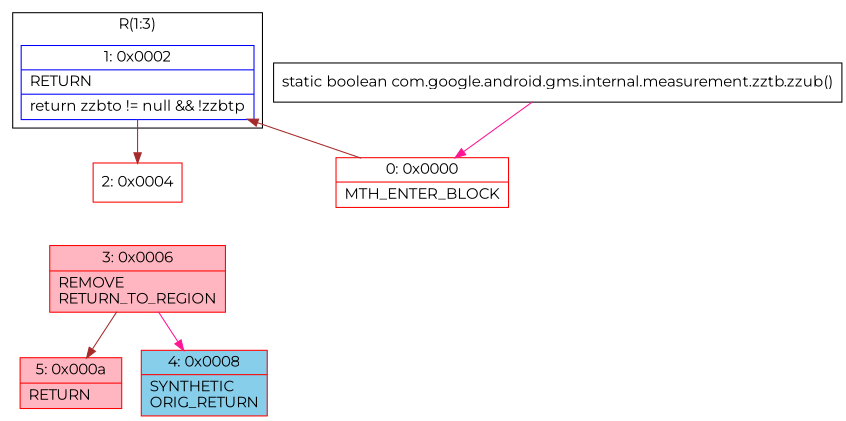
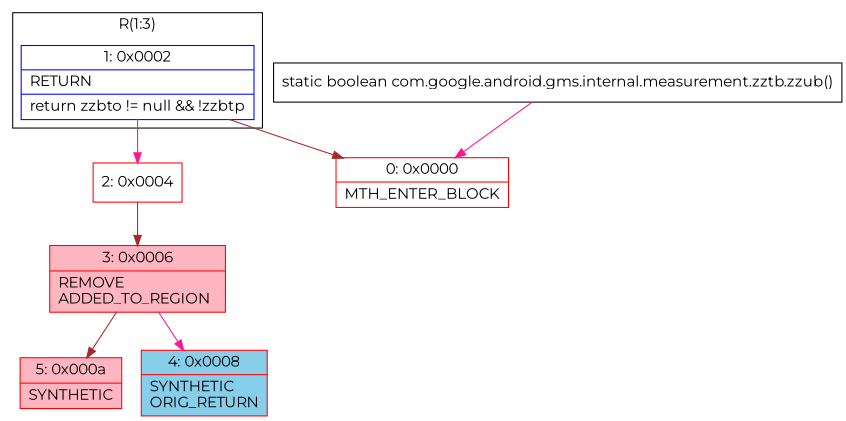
edge "1: 0x0002" -> "2: 0x0004": color brown -> deeppink
edge "0: 0x0000" -> "1: 0x0002": reversed
edge "2: 0x0004" -> "3: 0x0006": added
node "3: 0x0006": text "RETURN_TO_REGION" -> "ADDED_TO_REGION"
node "5: 0x000a": text "RETURN" -> "SYNTHETIC"
